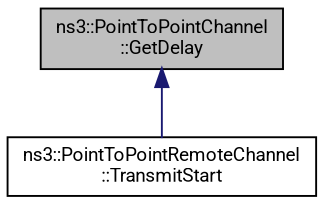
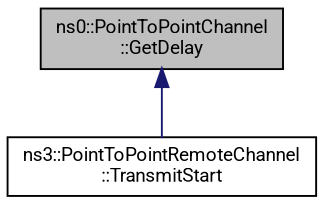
node "ns3::PointToPointChannel ::GetDelay": label "ns3::PointToPointChannel ::GetDelay" -> "ns0::PointToPointChannel ::GetDelay"
